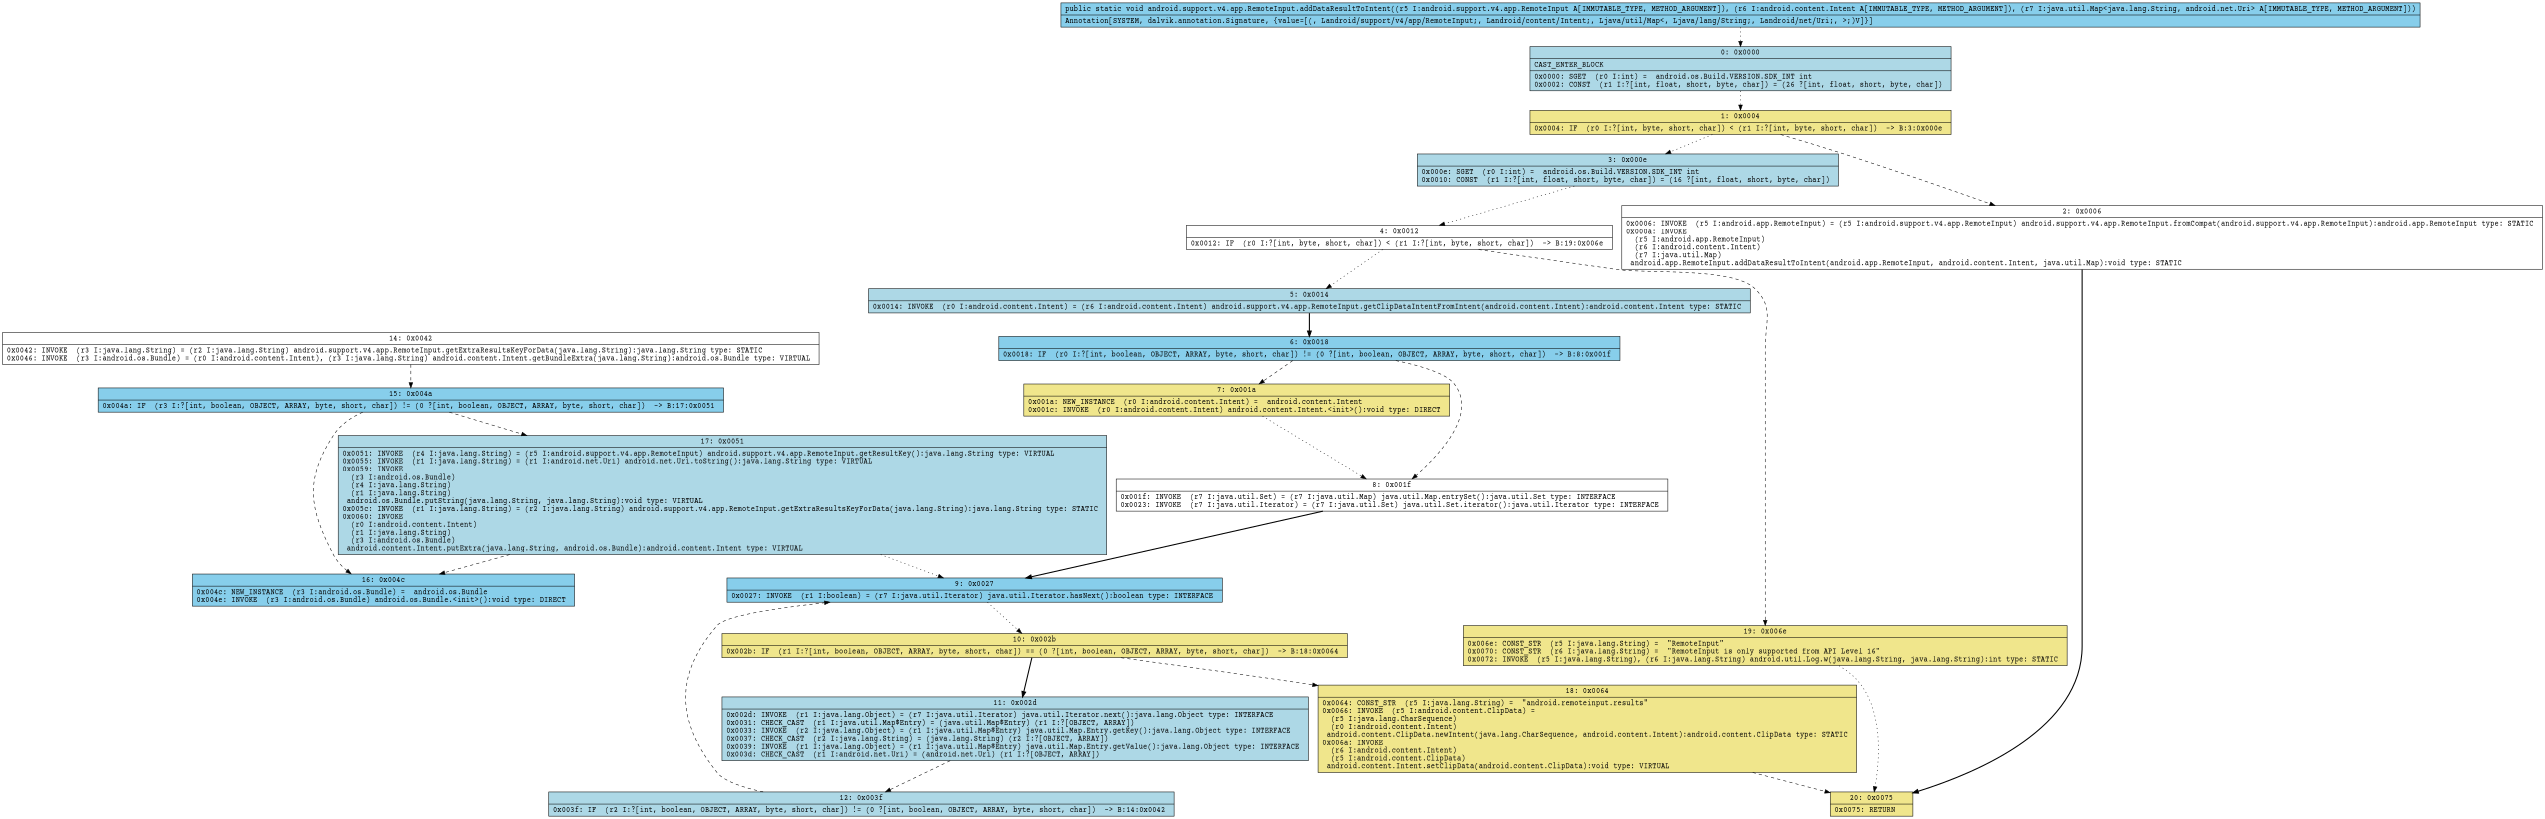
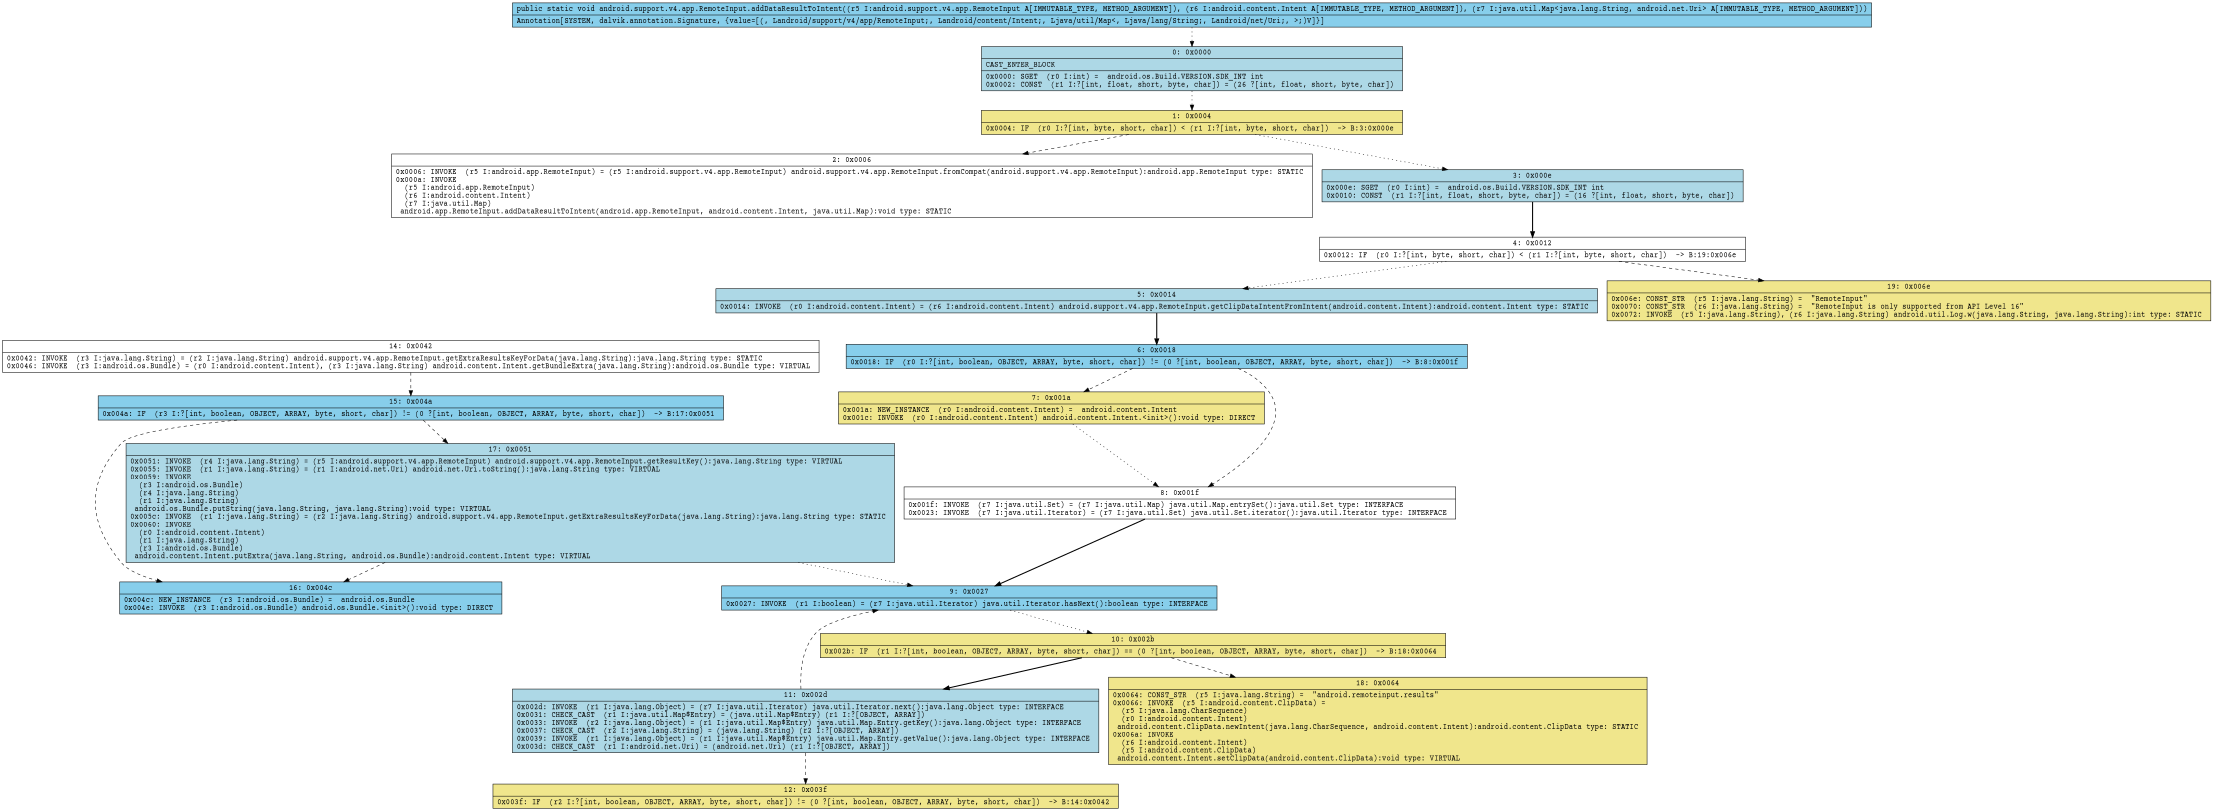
edge "3: 0x000e" -> "4: 0x0012": style dotted -> bold
edge "12: 0x003f" -> "9: 0x0027": now "11: 0x002d" -> "9: 0x0027"
node "12: 0x003f": fillcolor lightblue -> khaki
node "20: 0x0075": removed
